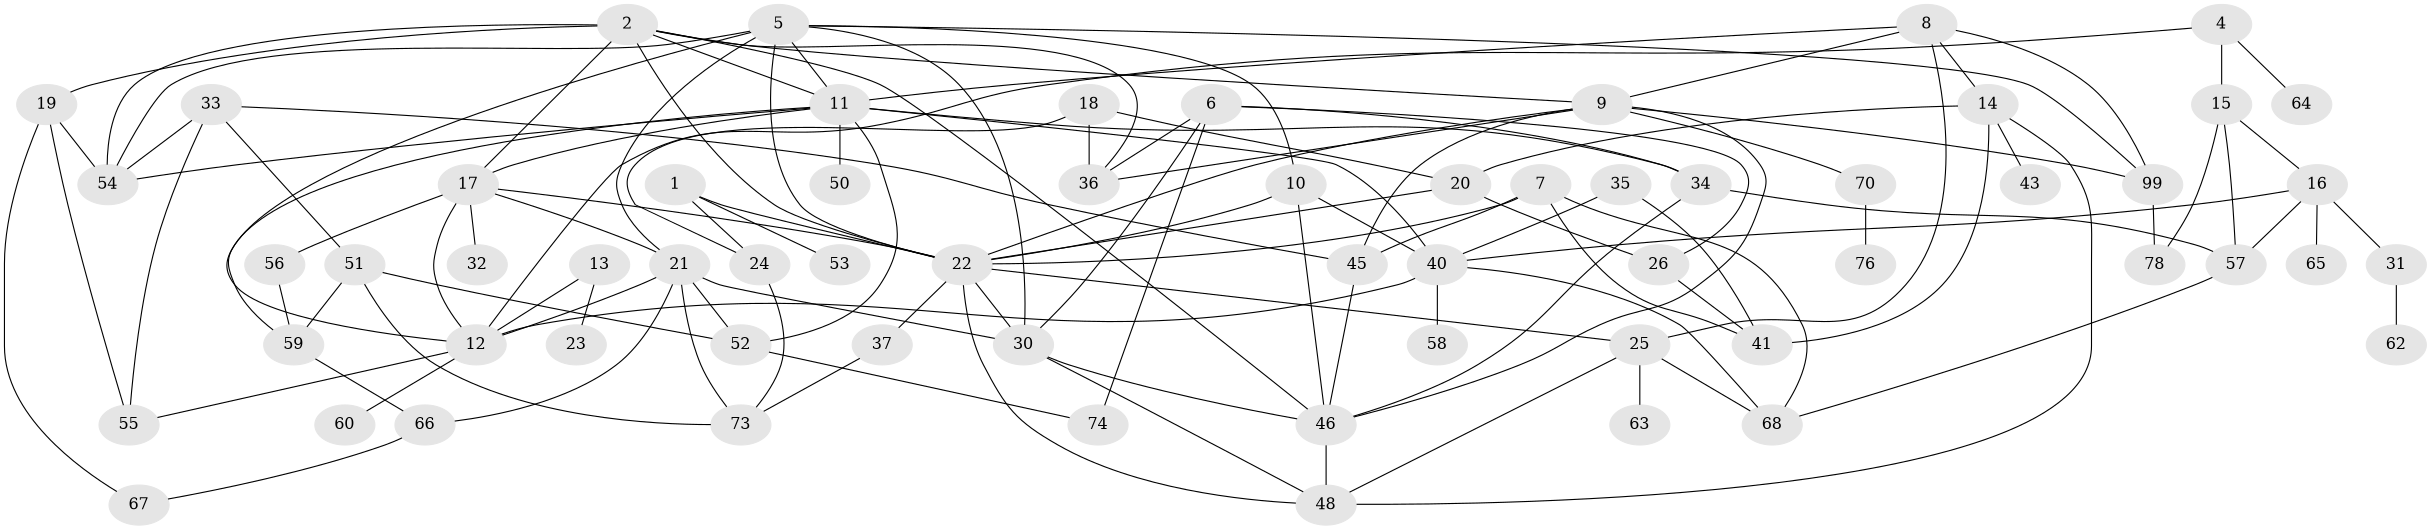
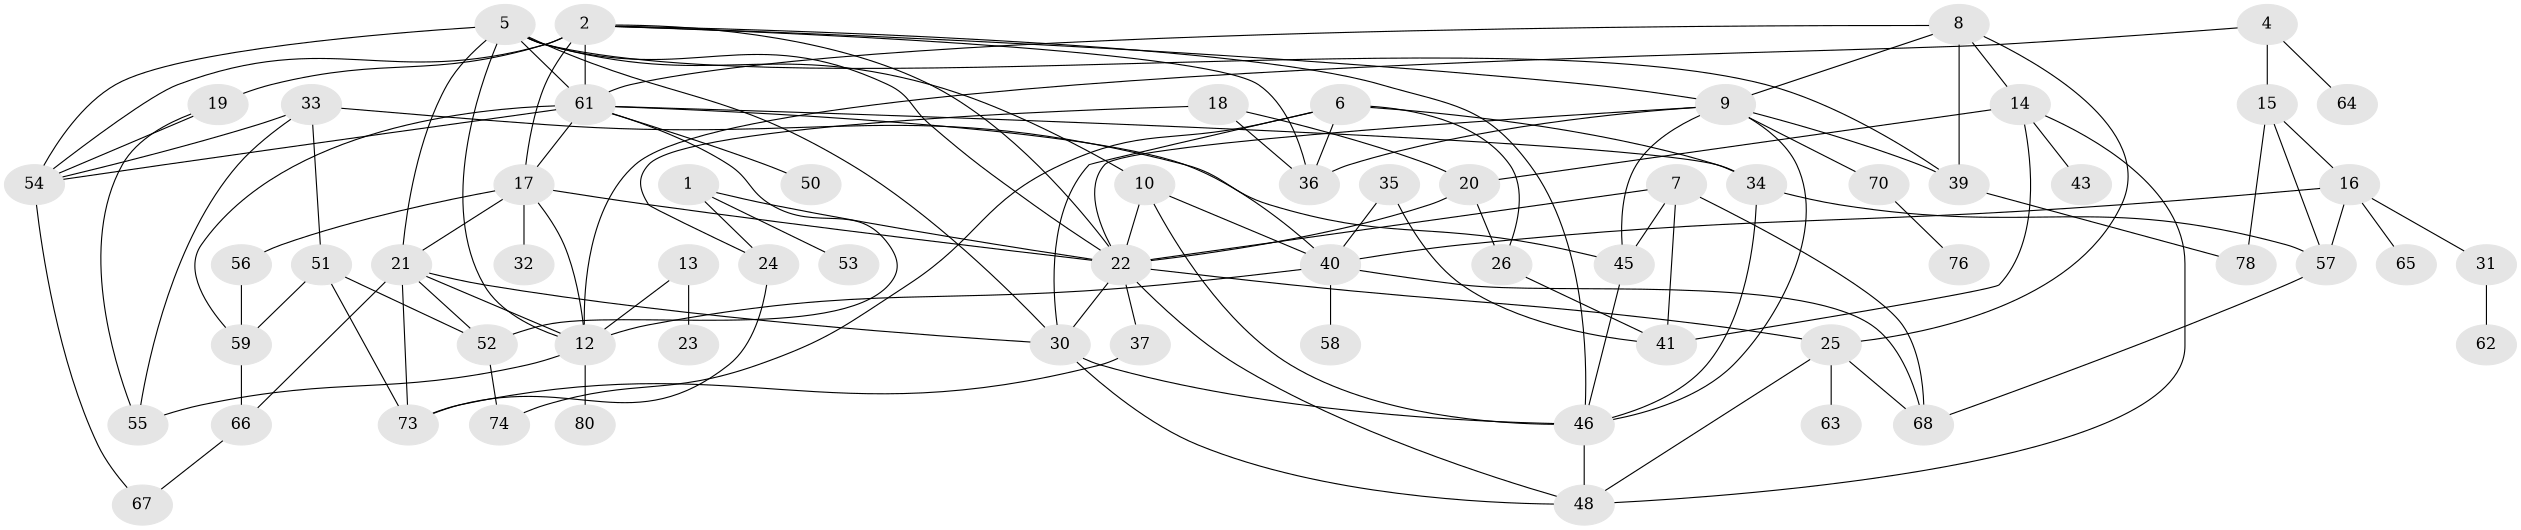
node "11": label "11" -> "61"
node "99": label "99" -> "39"
edge "19" -- "67": now "54" -- "67"
node "60": label "60" -> "80"
